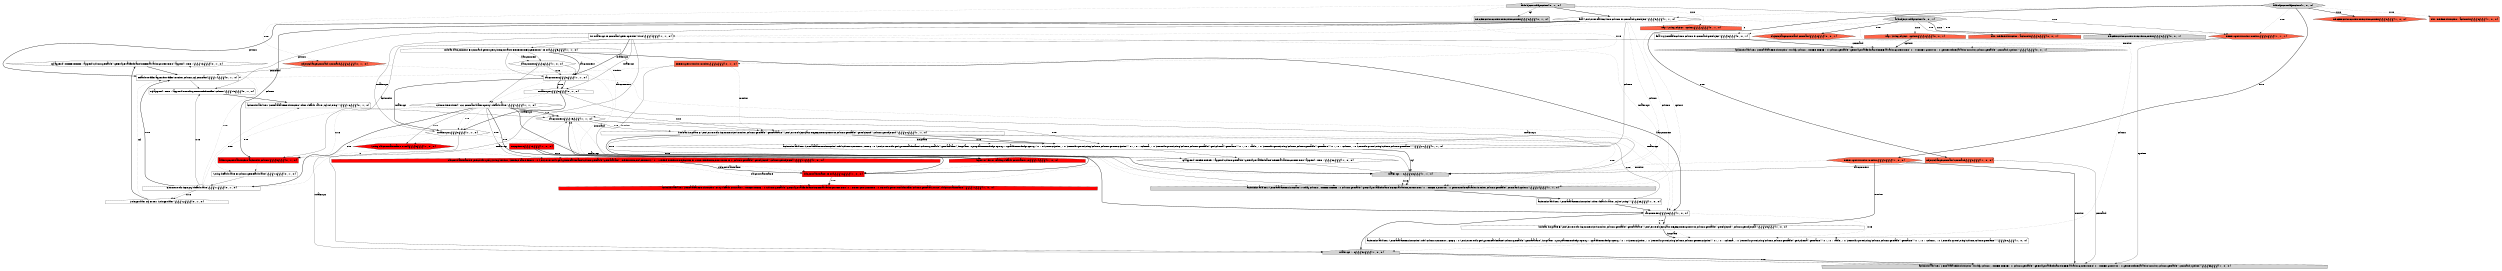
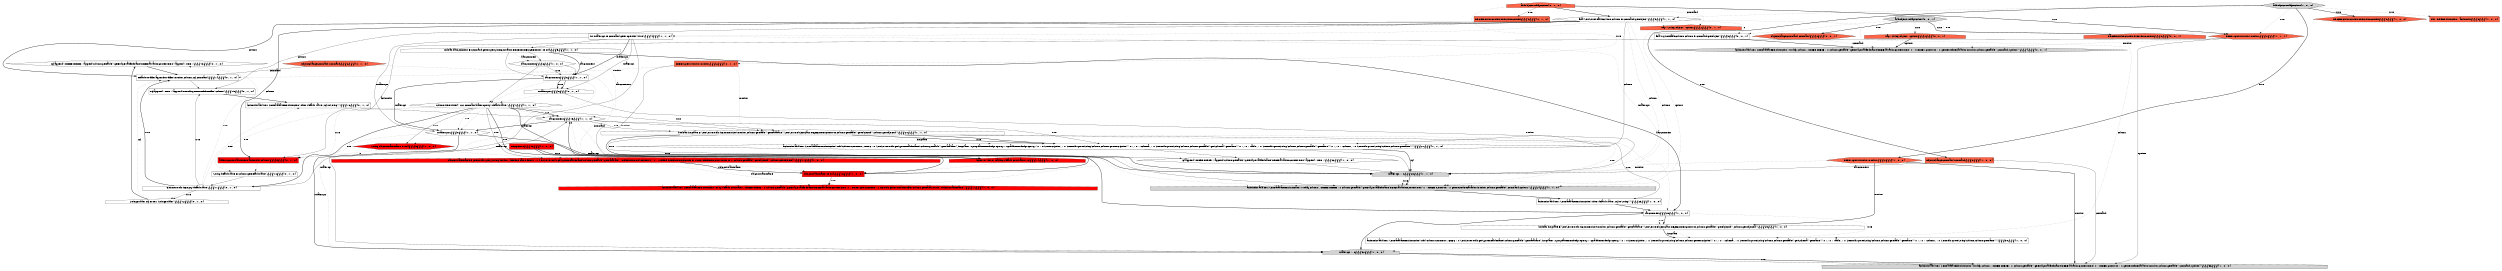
node "addObjectModifyActions['0', '1', '0']": fillcolor lightgray -> tomato
edge "addObjectModifyActions['0', '1', '0']" -> "ObjectChangeCommand command@@@2@@@['0', '1', '0']": removed, label "true"
edge "addObjectModifyActions['0', '1', '0']" -> "DBCExecutionContext executionContext@@@2@@@['0', '1', '0']": label "sql" -> "true"
edge "addObjectModifyActions['0', '1', '0']" -> "Map<String,Object> options@@@2@@@['0', '1', '0']": label "true" -> "command"
edge "addObjectModifyActions['0', '1', '0']" -> "DBRProgressMonitor monitor@@@2@@@['1', '1', '1']": style solid -> bold
node "DBCExecutionContext executionContext@@@2@@@['0', '1', '0']": fillcolor lightgray -> tomato
node "List<DBEPersistAction> actionList@@@2@@@['0', '0', '1']": removed
node "DBCExecutionContext executionContext@@@2@@@['0', '0', '1']": fillcolor lightgray -> tomato
edge "totalProps--@@@6@@@['0', '1', '0']" -> "totalProps--@@@8@@@['1', '1', '0']": now "hasComment@@@19@@@['1', '1', '0']" -> "totalProps--@@@8@@@['1', '1', '0']"
edge "hasComment@@@6@@@['1', '1', '0']" -> "hasComment@@@28@@@['1', '0', '0']": now "hasComment@@@6@@@['1', '1', '0']" -> "totalProps > 0@@@32@@@['1', '0', '0']"
edge "totalProps--@@@6@@@['0', '1', '0']" -> "totalProps > 0@@@23@@@['1', '1', '0']": label "totalProps" -> "monitor"
edge "!CommonUtils.isEmpty(defaultValue)@@@11@@@['0', '1', '0']" -> "hasComment@@@19@@@['1', '1', '0']": style dotted -> solid
edge "totalProps--@@@8@@@['1', '1', '0']" -> "totalProps > 0@@@23@@@['1', '1', '0']": style dotted -> bold
edge "totalProps--@@@8@@@['1', '1', '0']" -> "totalProps > 0@@@32@@@['1', '0', '0']": style solid -> bold
